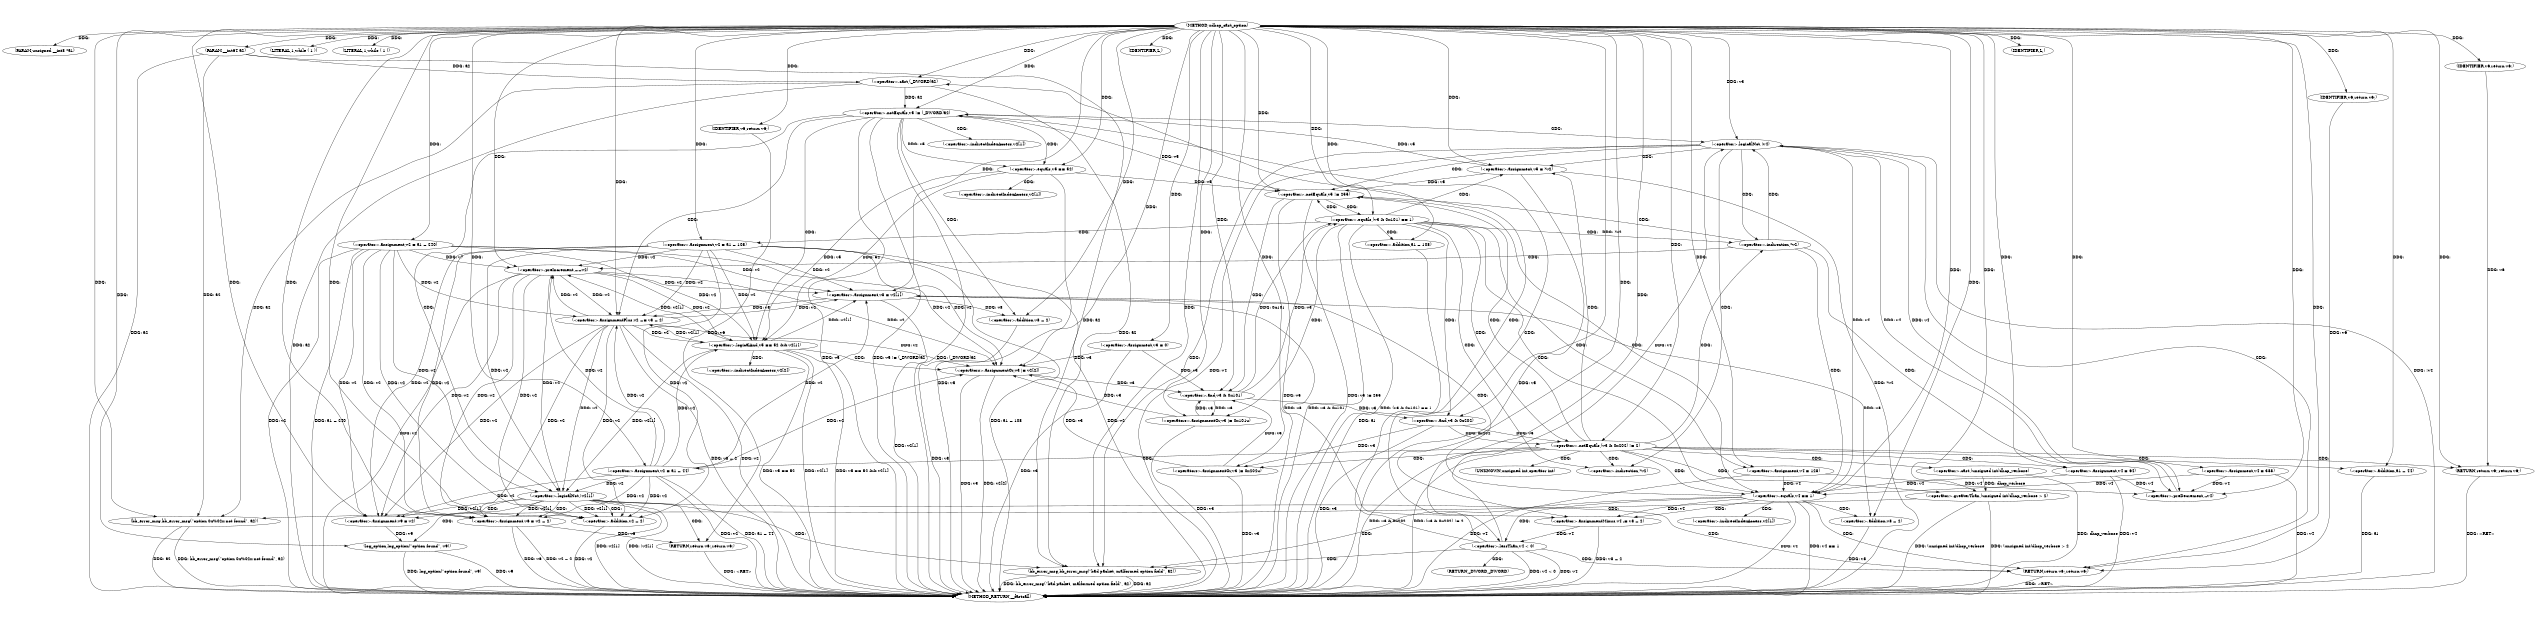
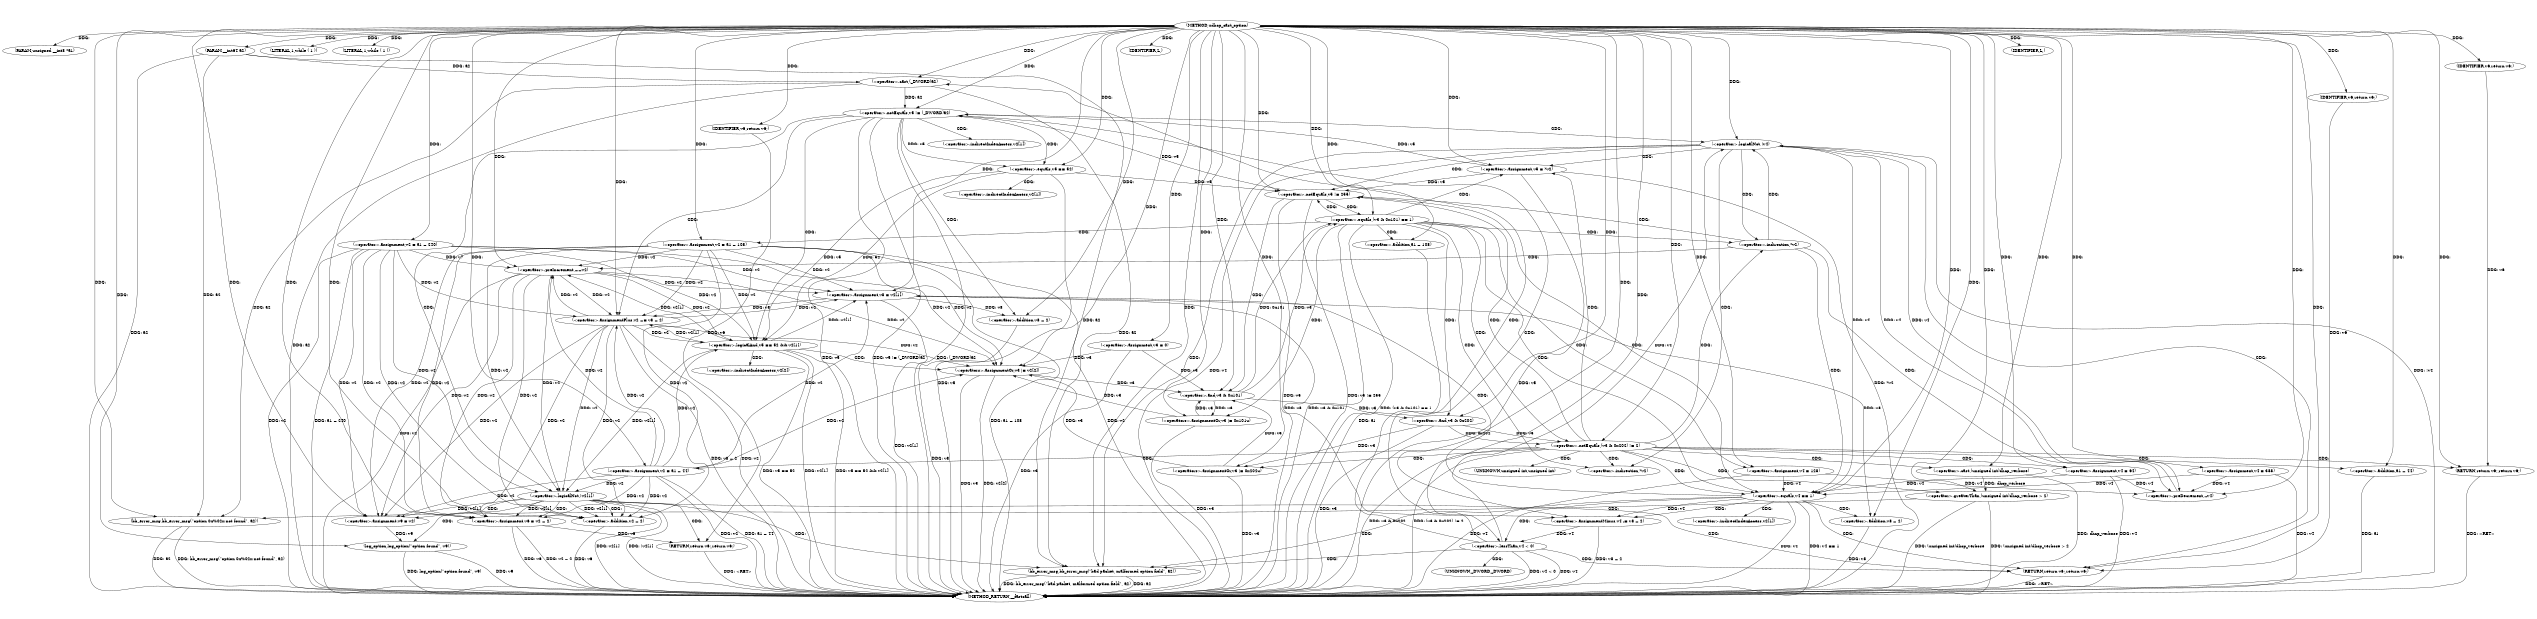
edge "(METHOD,udhcp_cast_option)" -> "(<operator>.cast,(unsigned int)dhcp_verbose)": added, label "DDG:"
edge "(METHOD,udhcp_cast_option)" -> "(<operator>.logicalNot,!v4)": label "DDG: v3" -> "DDG: "
edge "(METHOD,udhcp_cast_option)" -> "(<operator>.and,v3 & 0x202)": label "DDG: *v2" -> "DDG: "
node "(UNKNOWN,unsigned int,operator int)": label "(UNKNOWN,unsigned int,operator int)" -> "(UNKNOWN,unsigned int,unsigned int)"
edge "(<operator>.addition,v2 + 2)" -> "(METHOD_RETURN,__fastcall)": label "DDG: v2" -> "DDG: v6"
node "(RETURN,_DWORD,_DWORD)": label "(RETURN,_DWORD,_DWORD)" -> "(UNKNOWN,_DWORD,_DWORD)"
